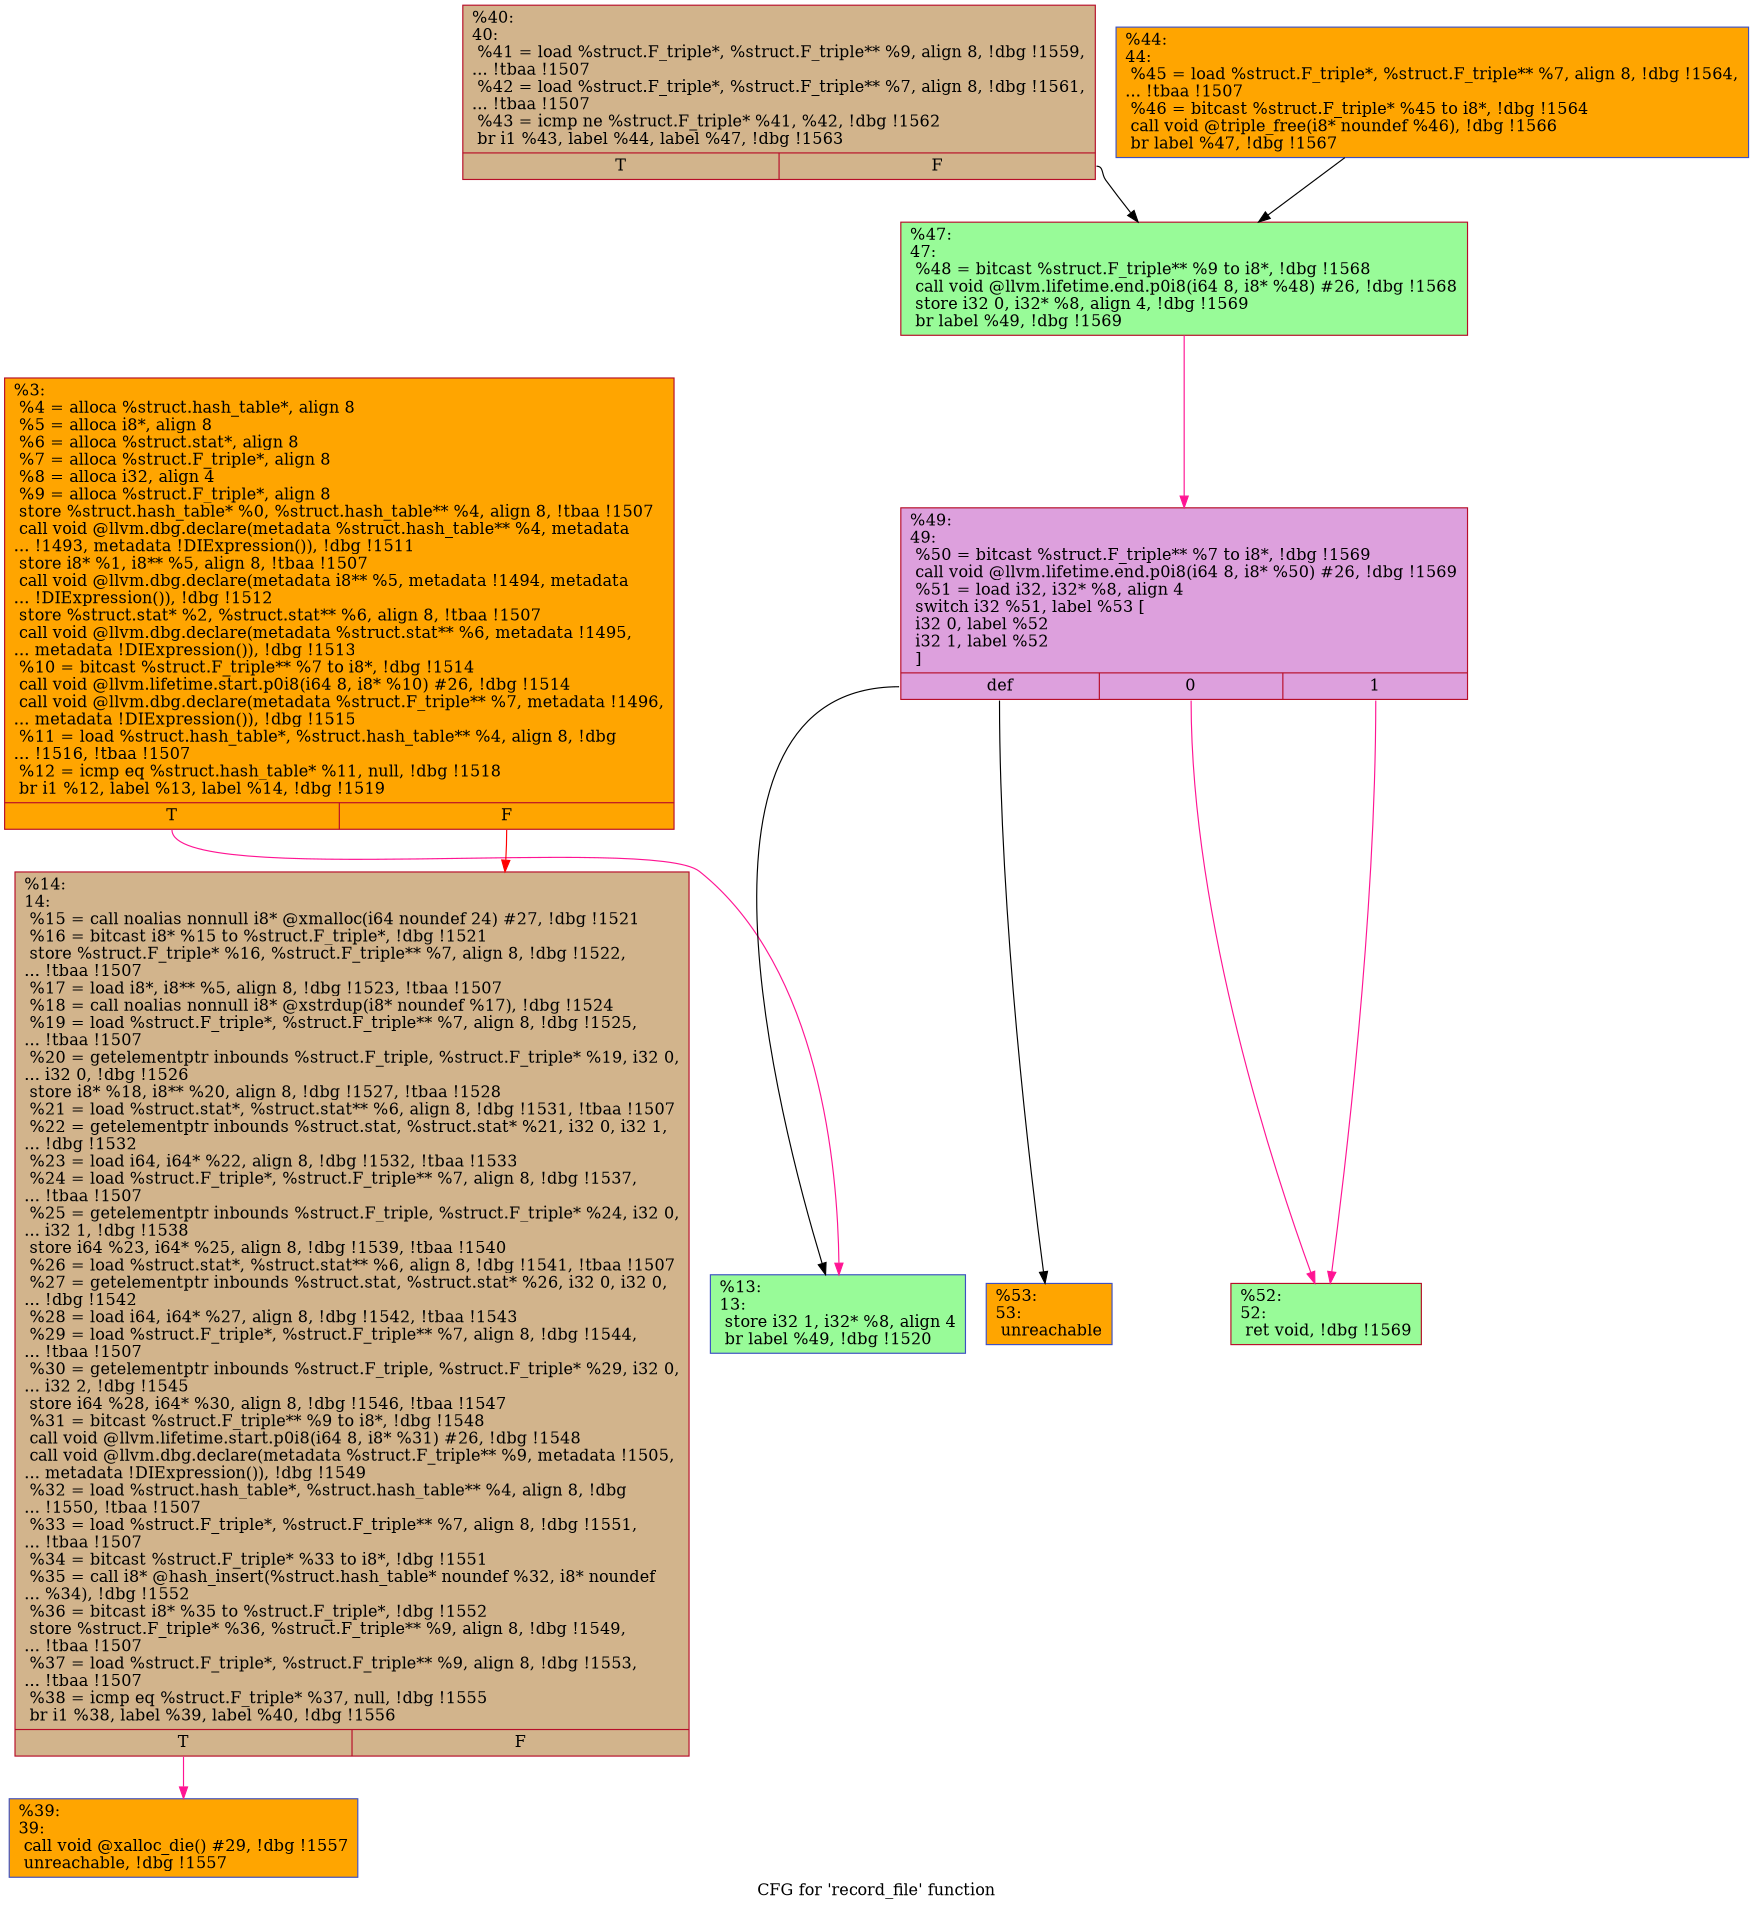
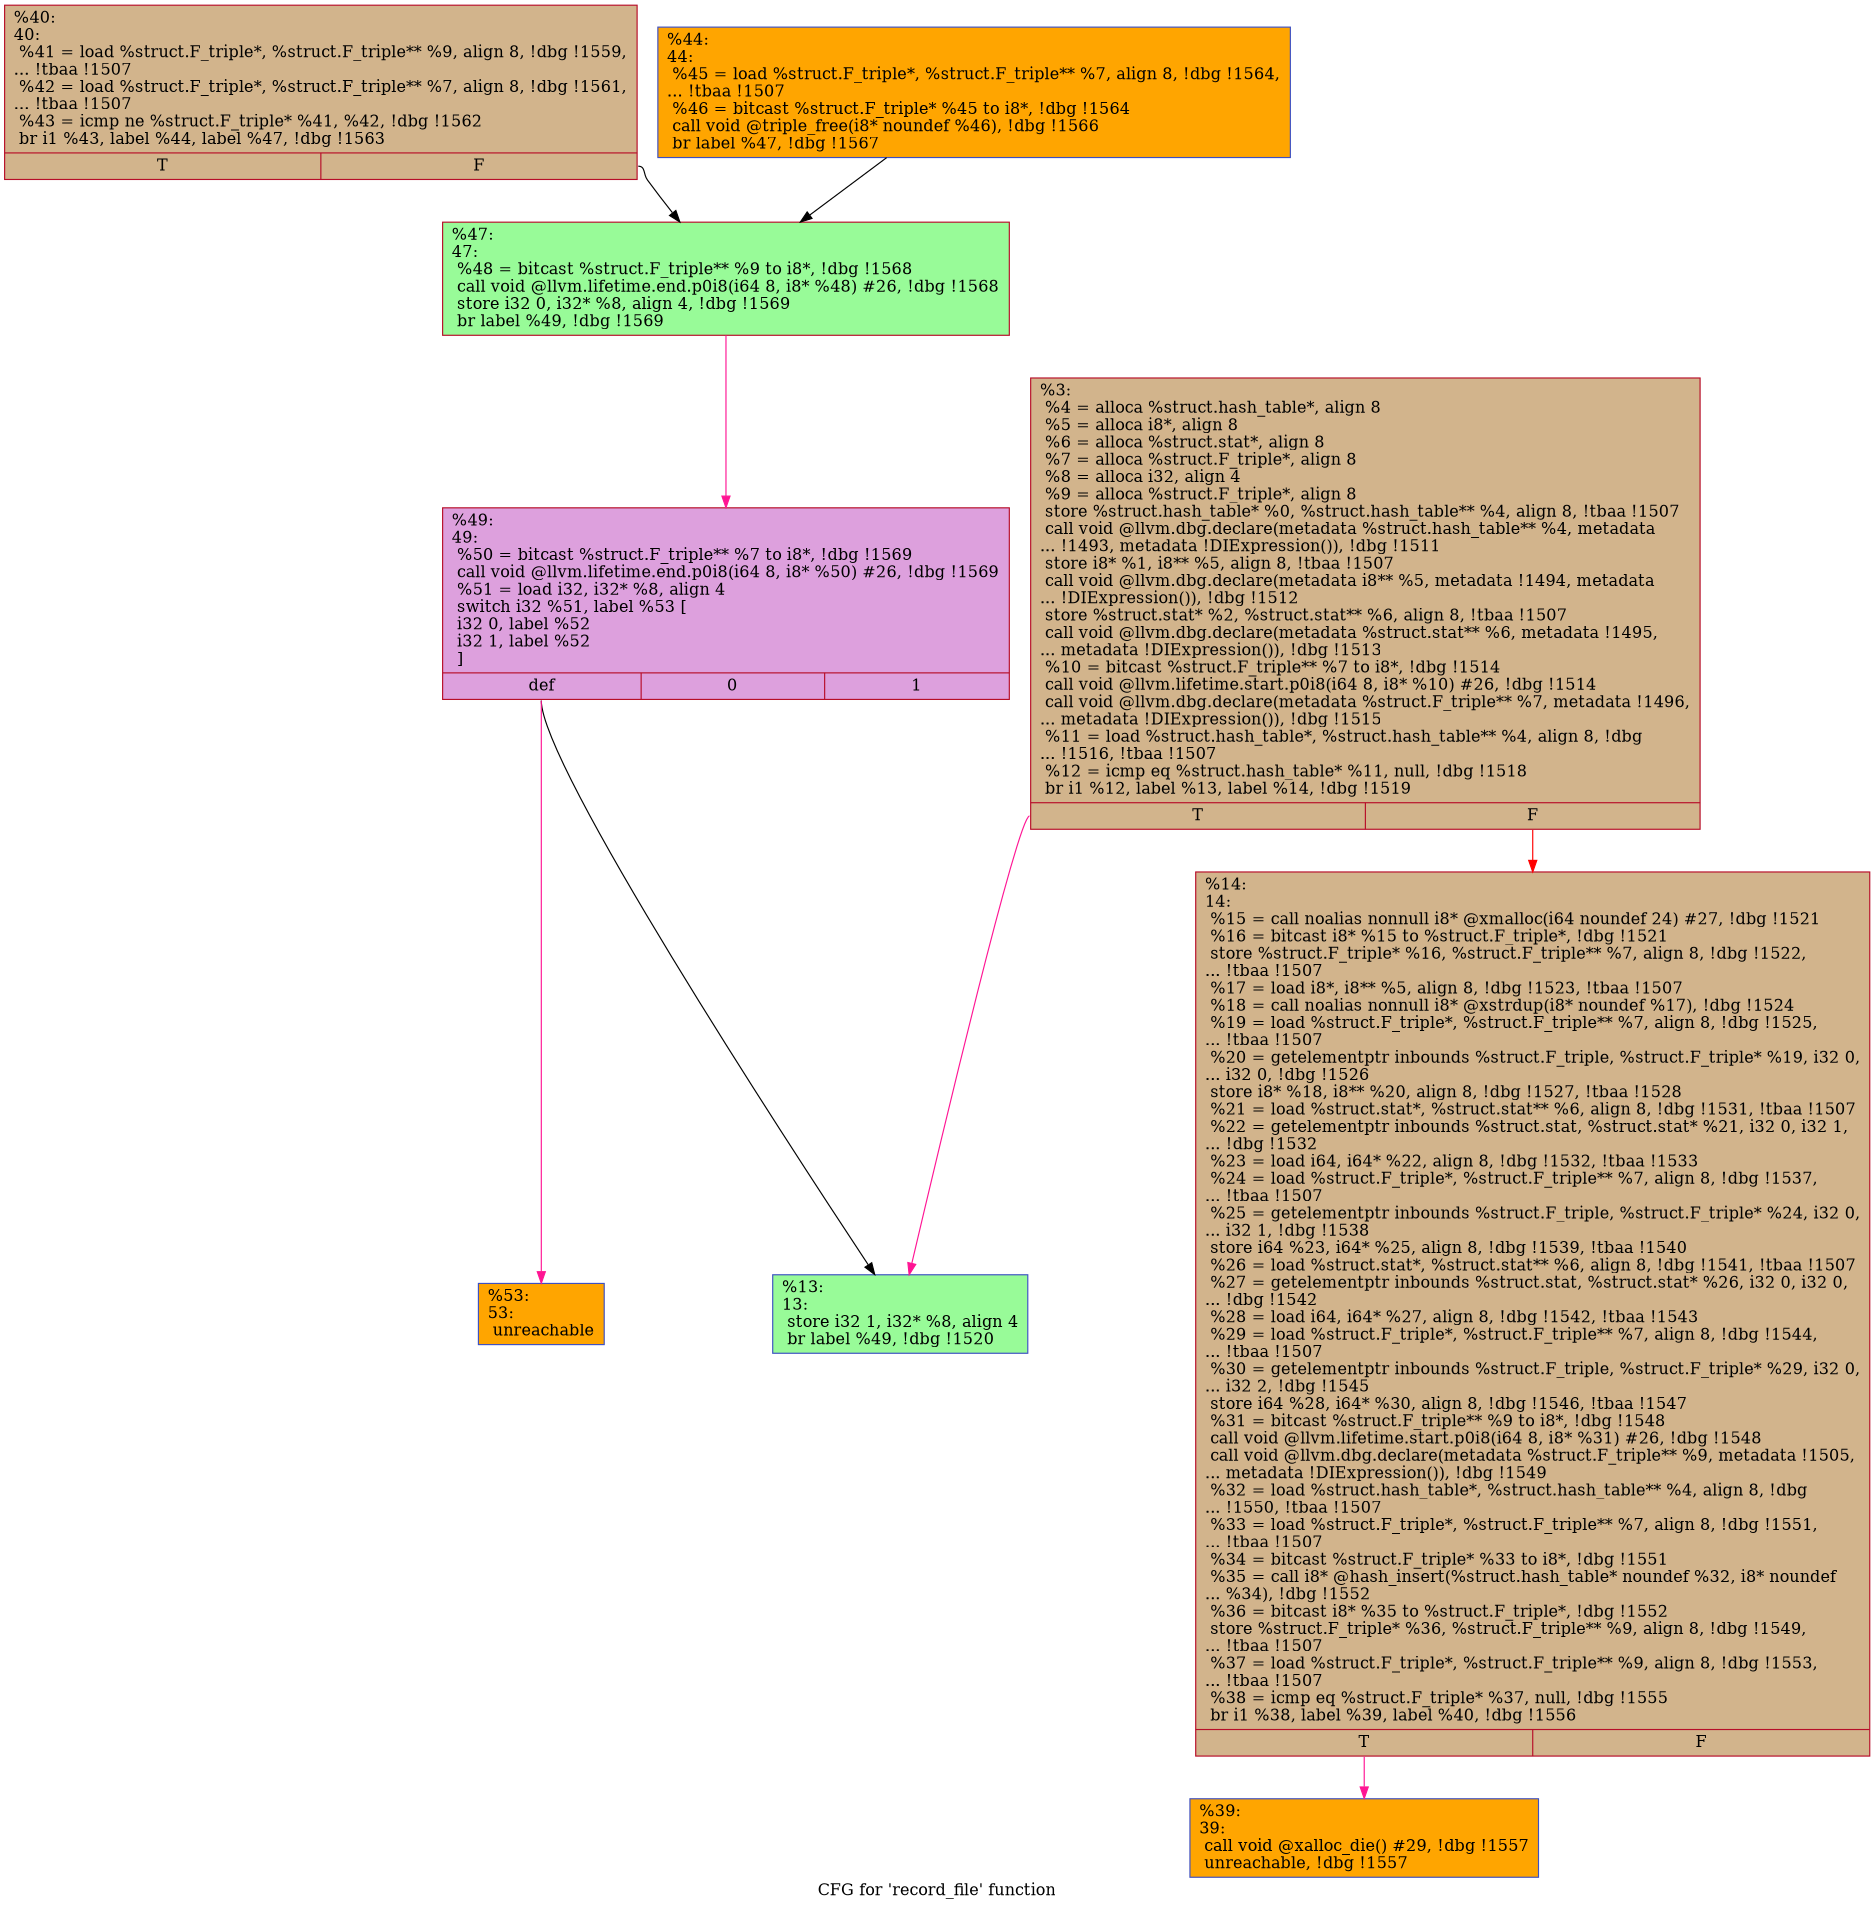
node "%3:": fillcolor orange -> tan
edge "%49:" -> "%53:": color black -> deeppink
node "%52:": removed
